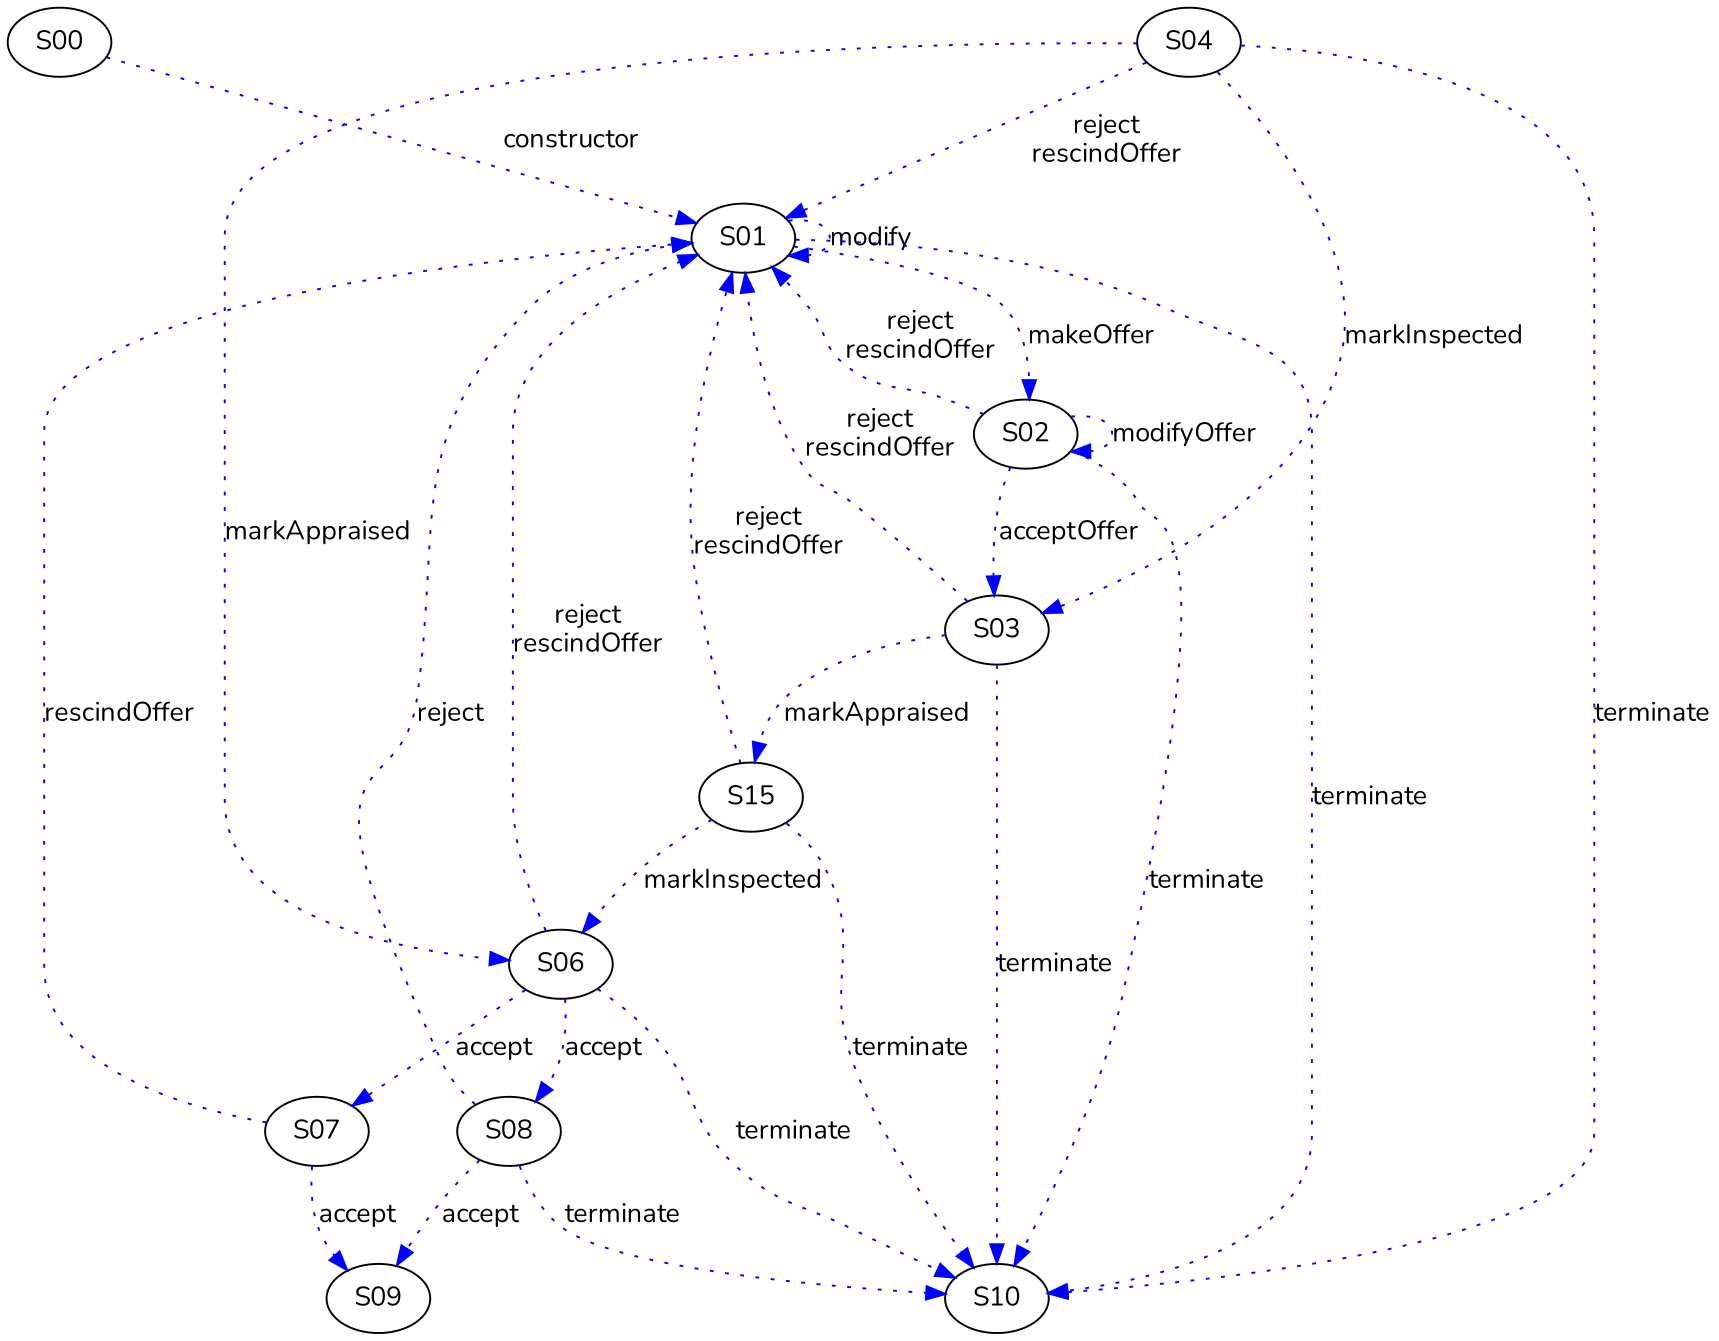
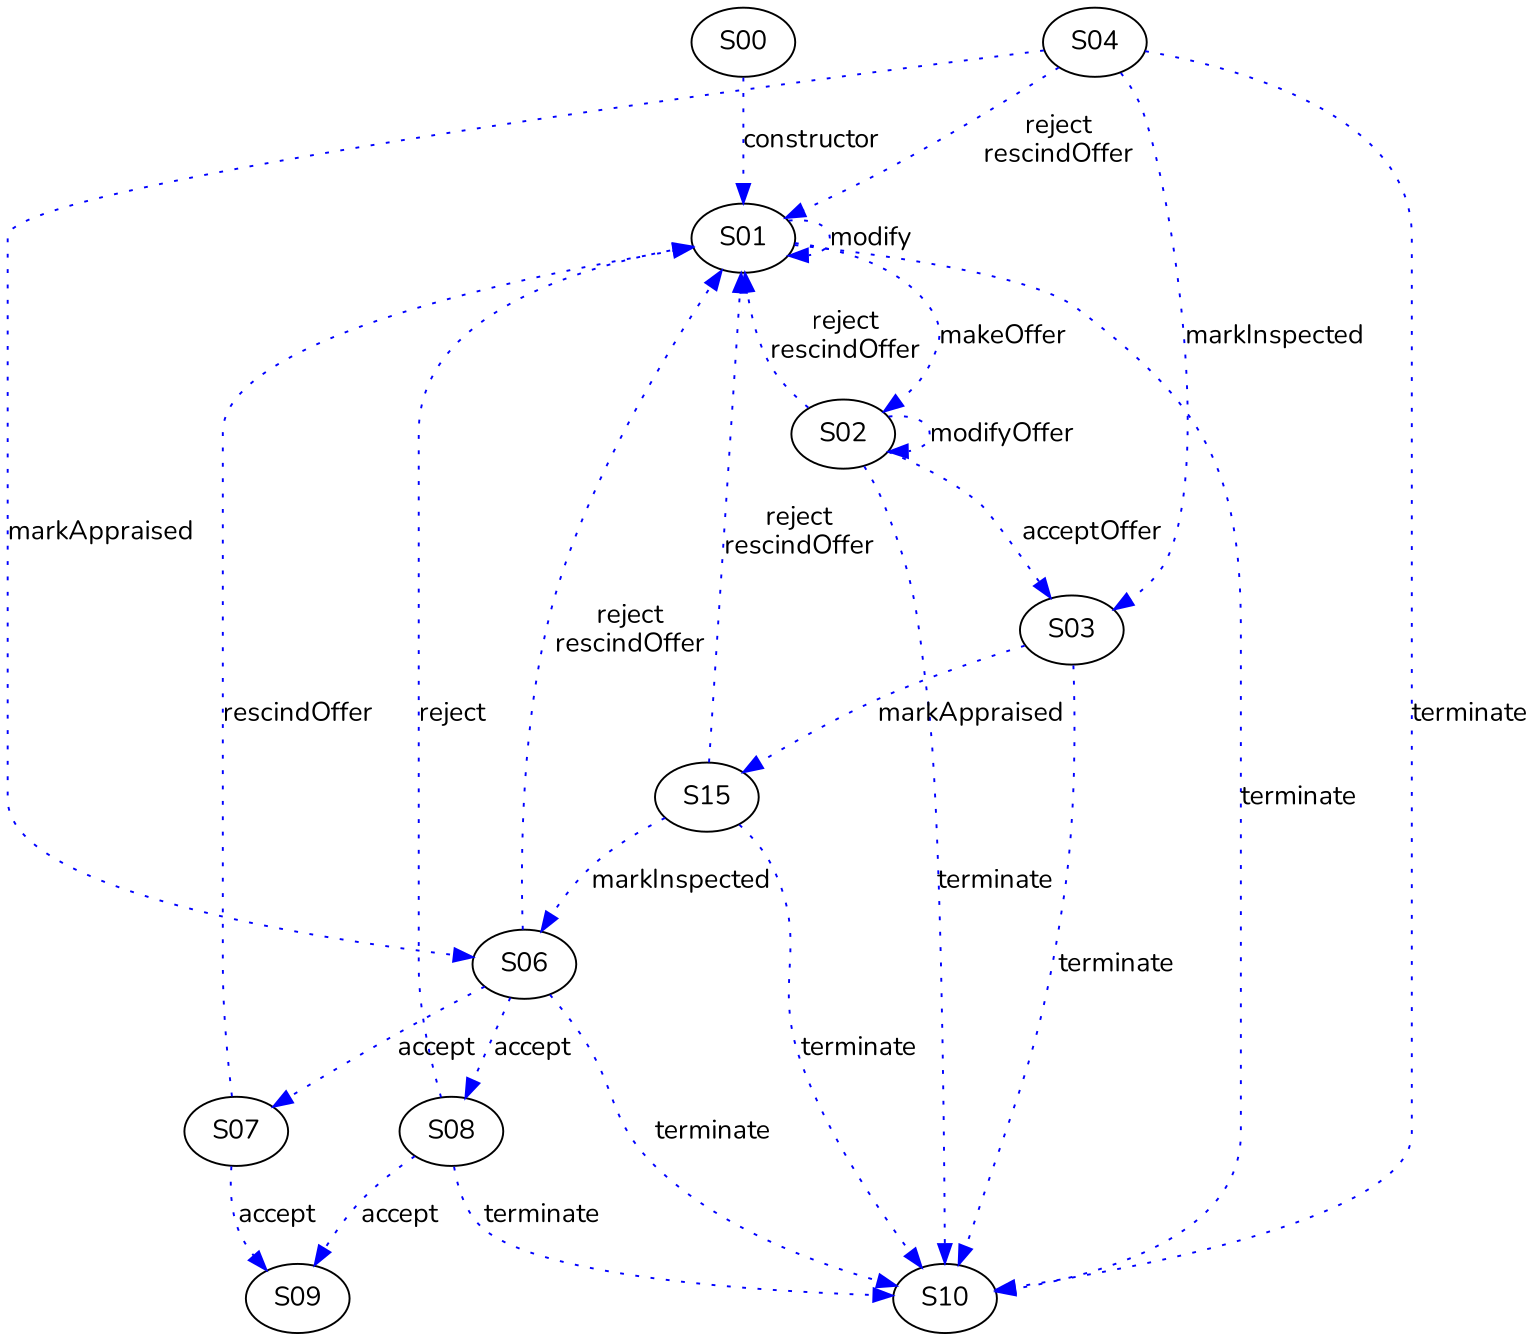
edge "S03" -> "S01": removed, label "reject rescindOffer"
